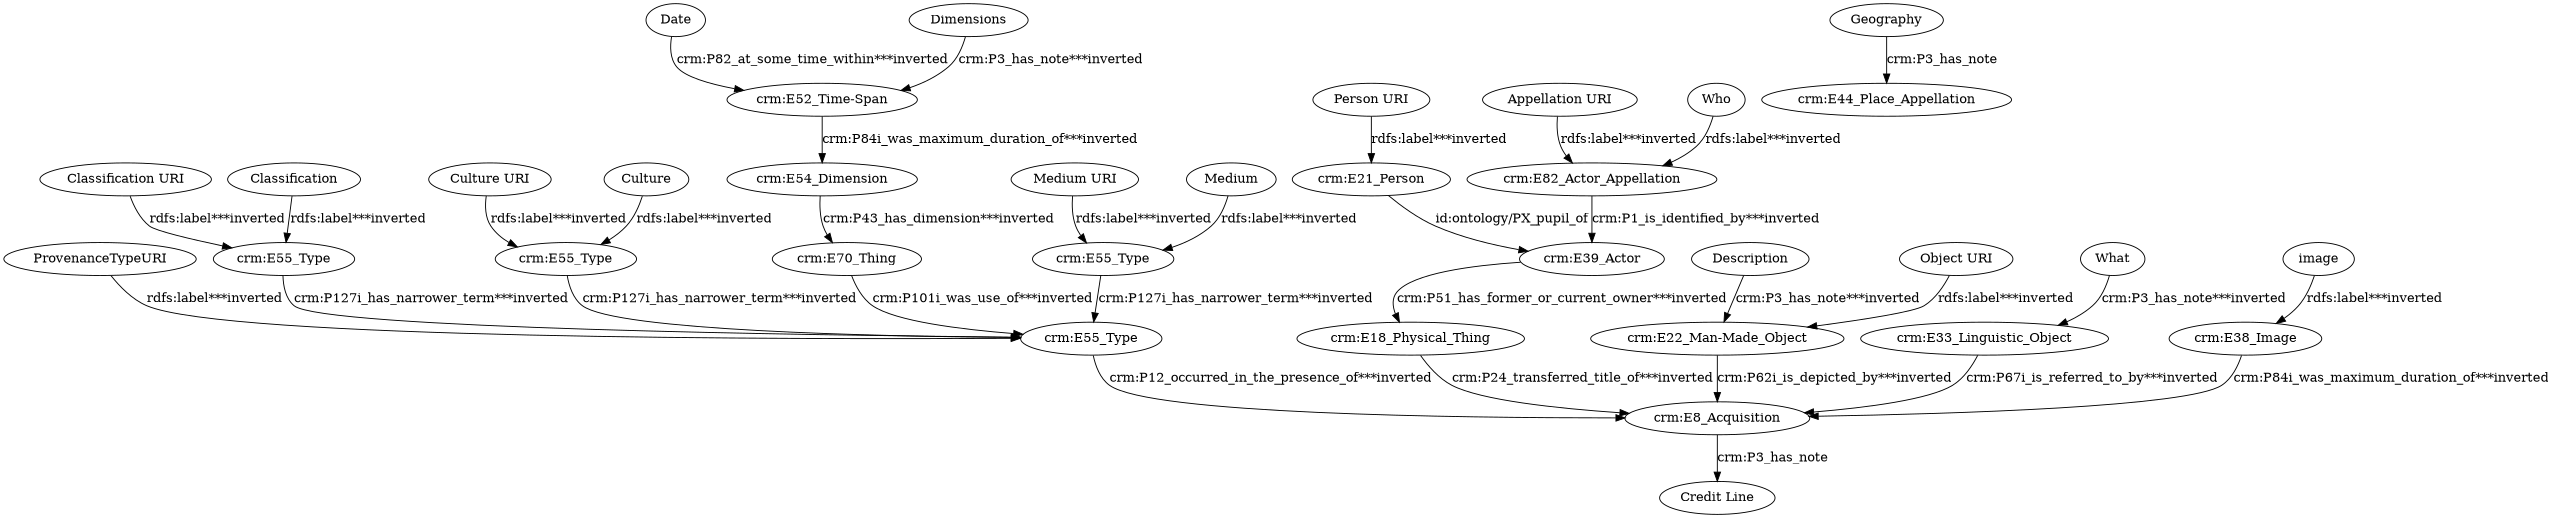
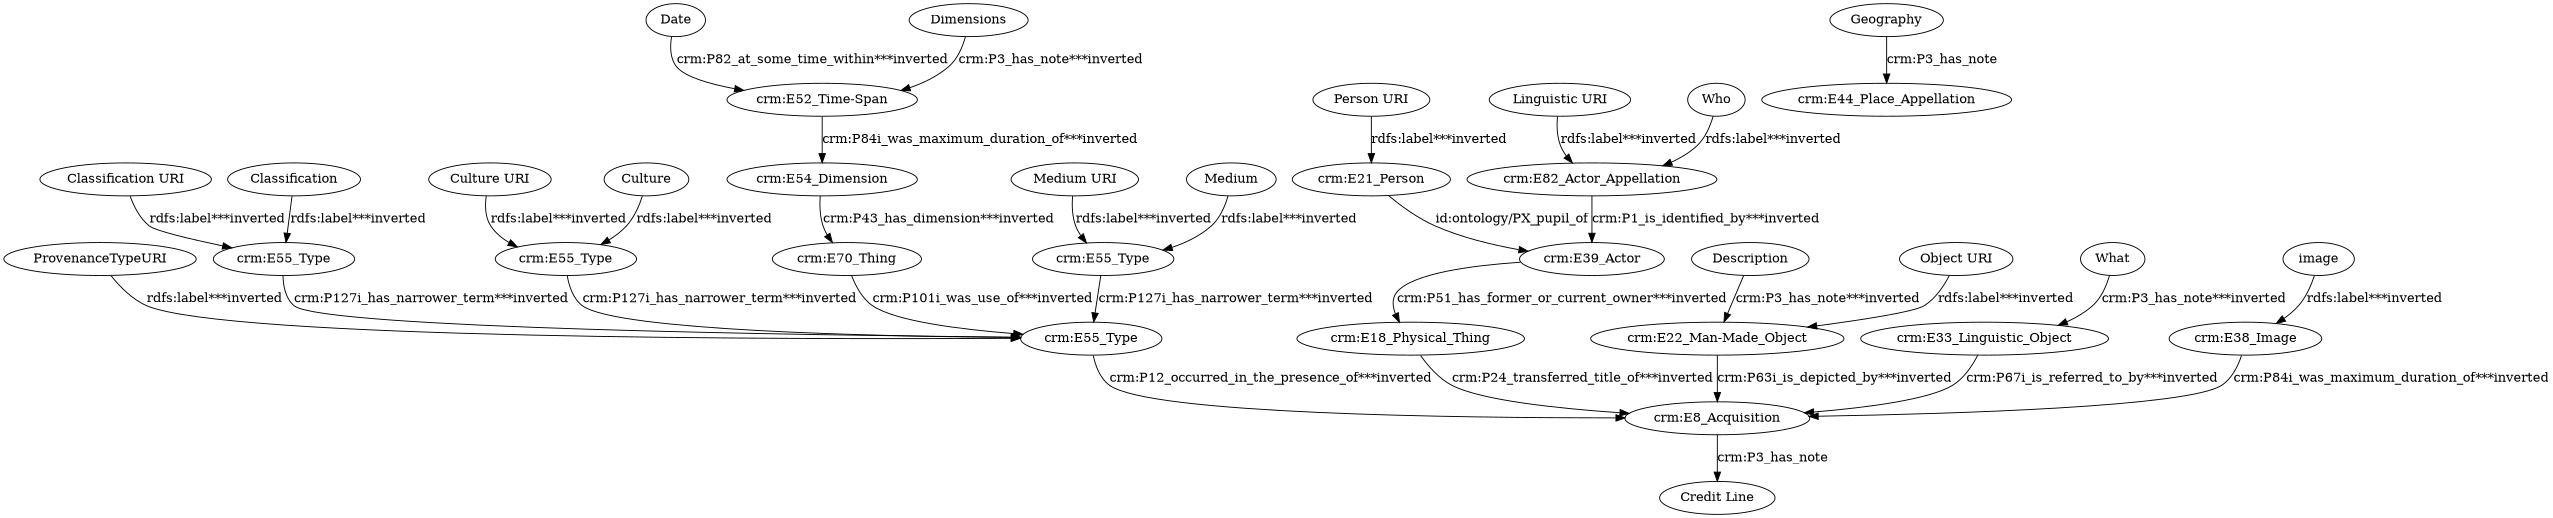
node "Appellation URI": label "Appellation URI" -> "Linguistic URI"
edge "crm:E22_Man-Made_Object" -> "crm:E8_Acquisition": label "crm:P62i_is_depicted_by***inverted" -> "crm:P63i_is_depicted_by***inverted"
